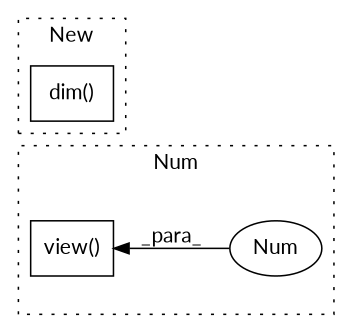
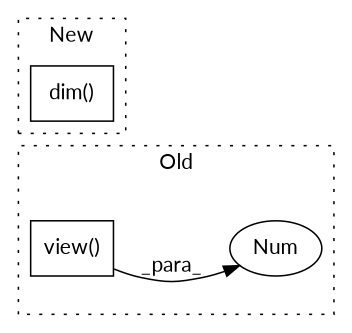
cluster "Num": label "Num" -> "Old"
edge "Num" -> "view()": reversed
